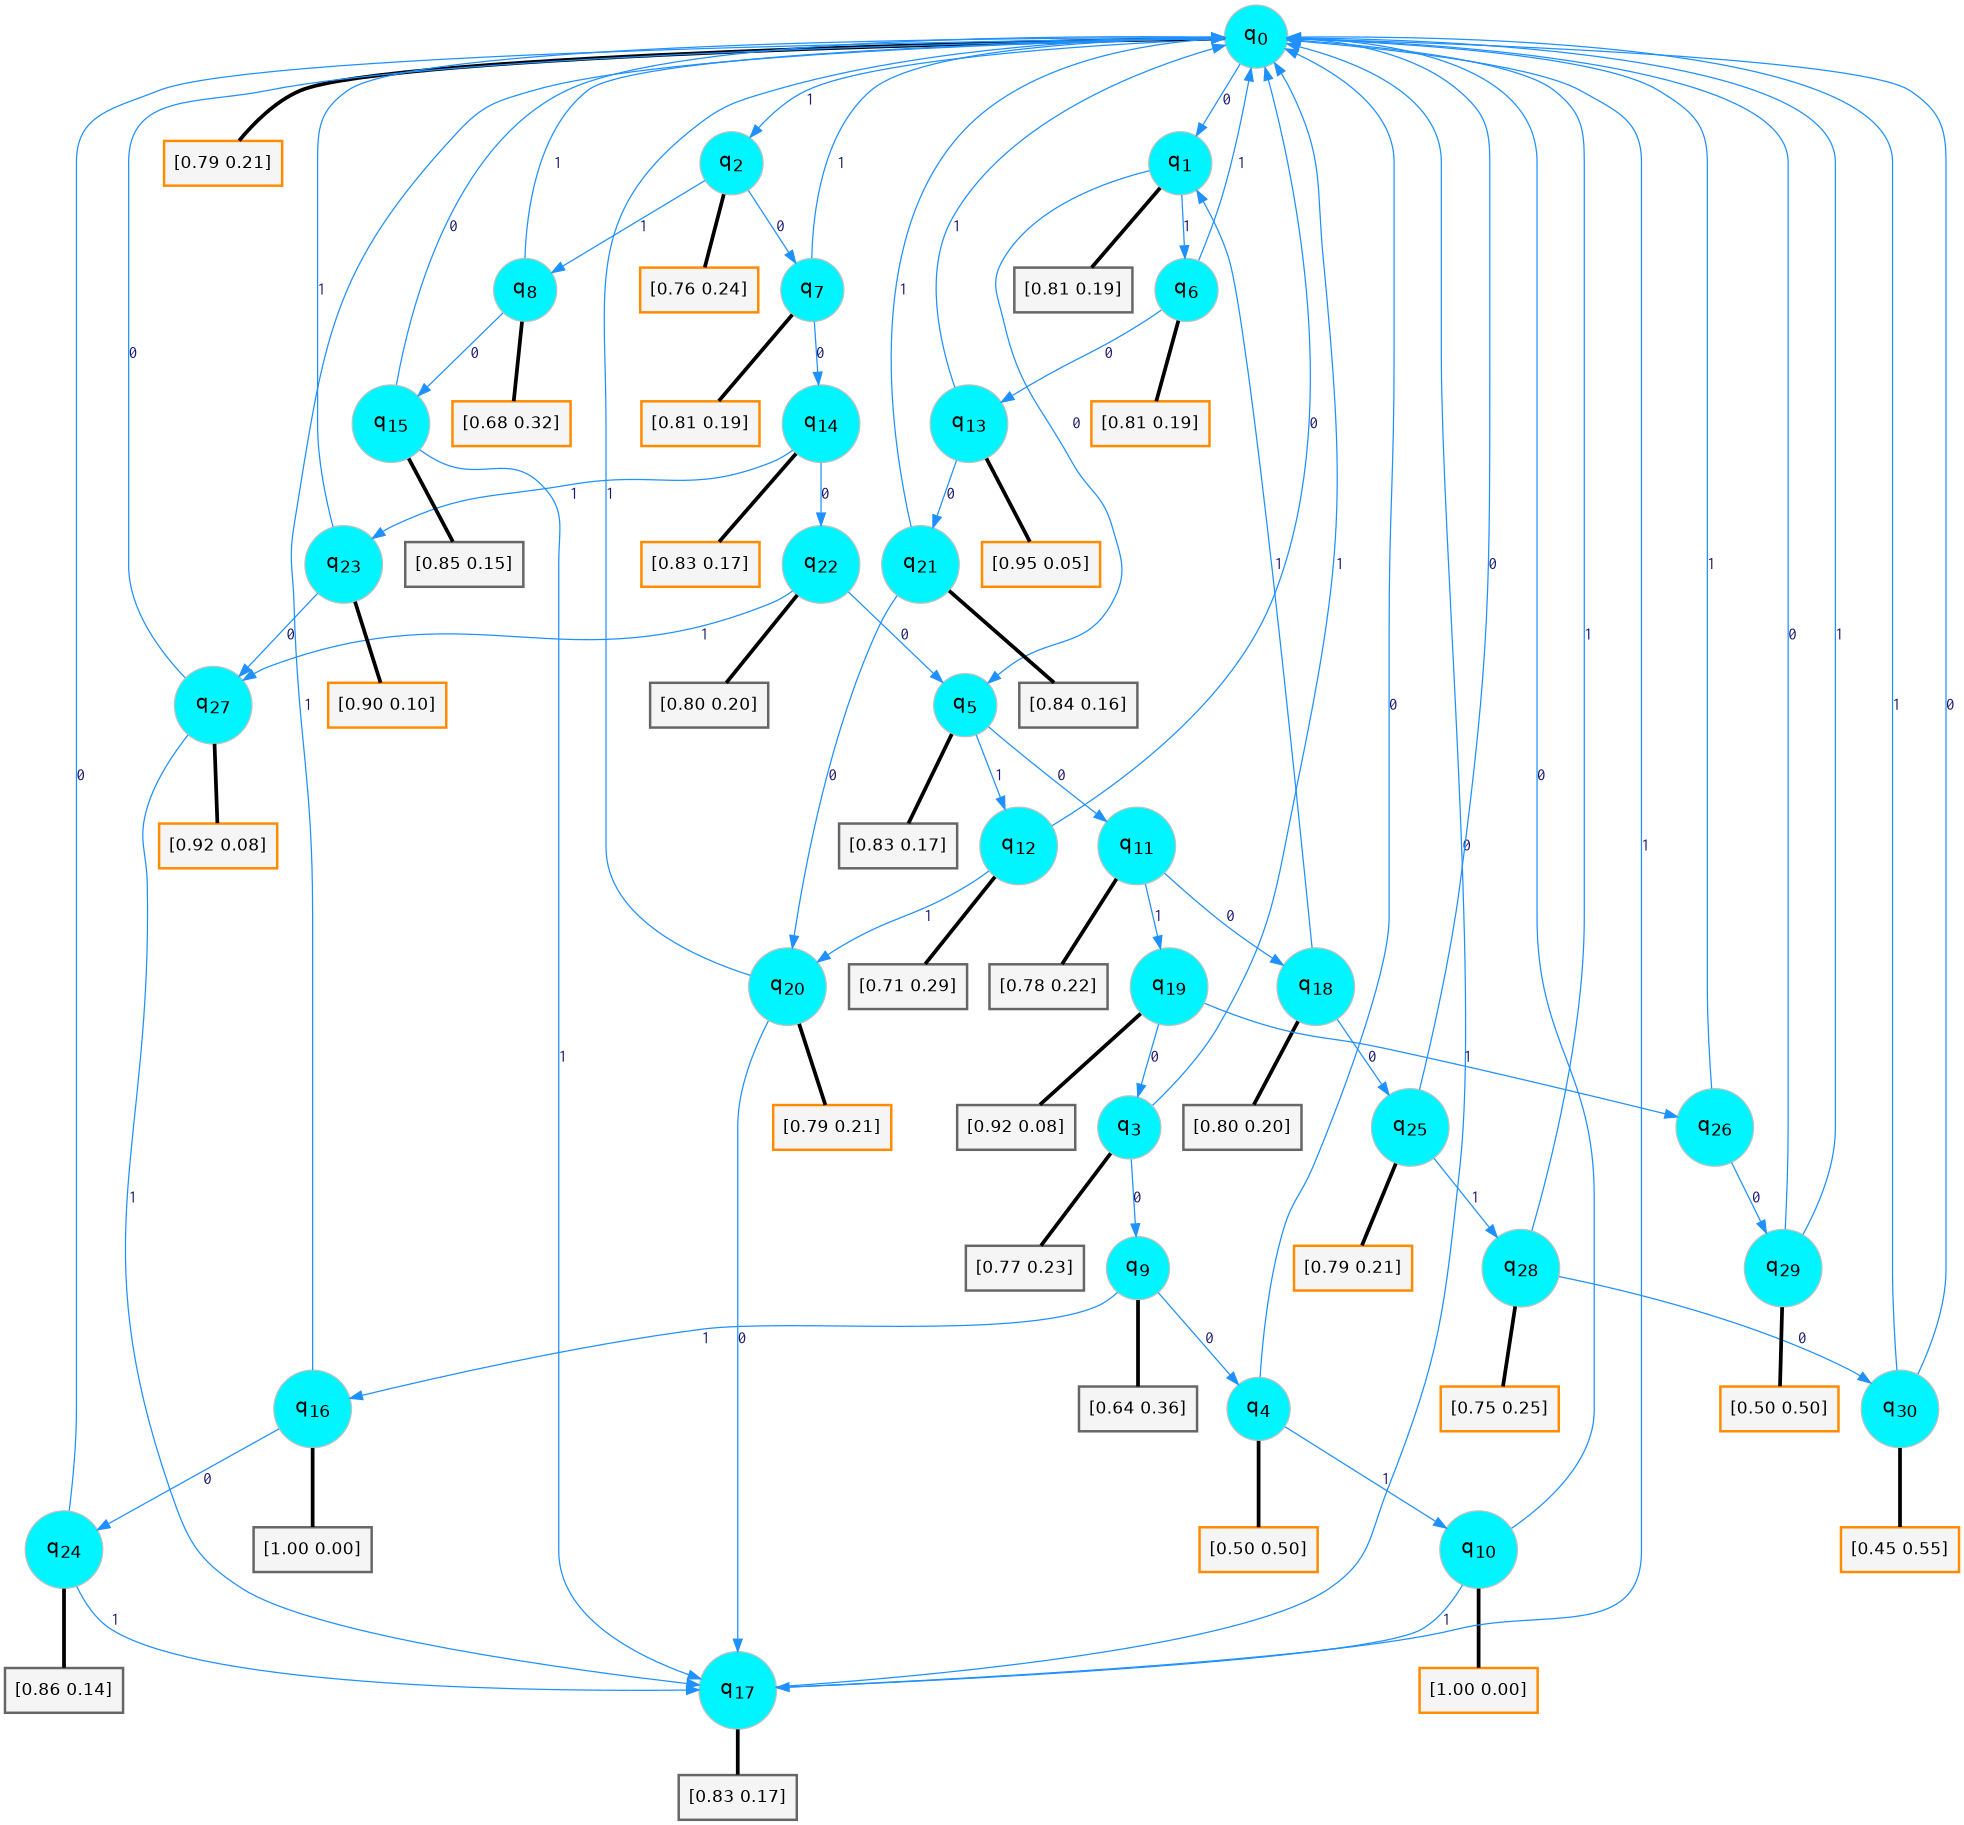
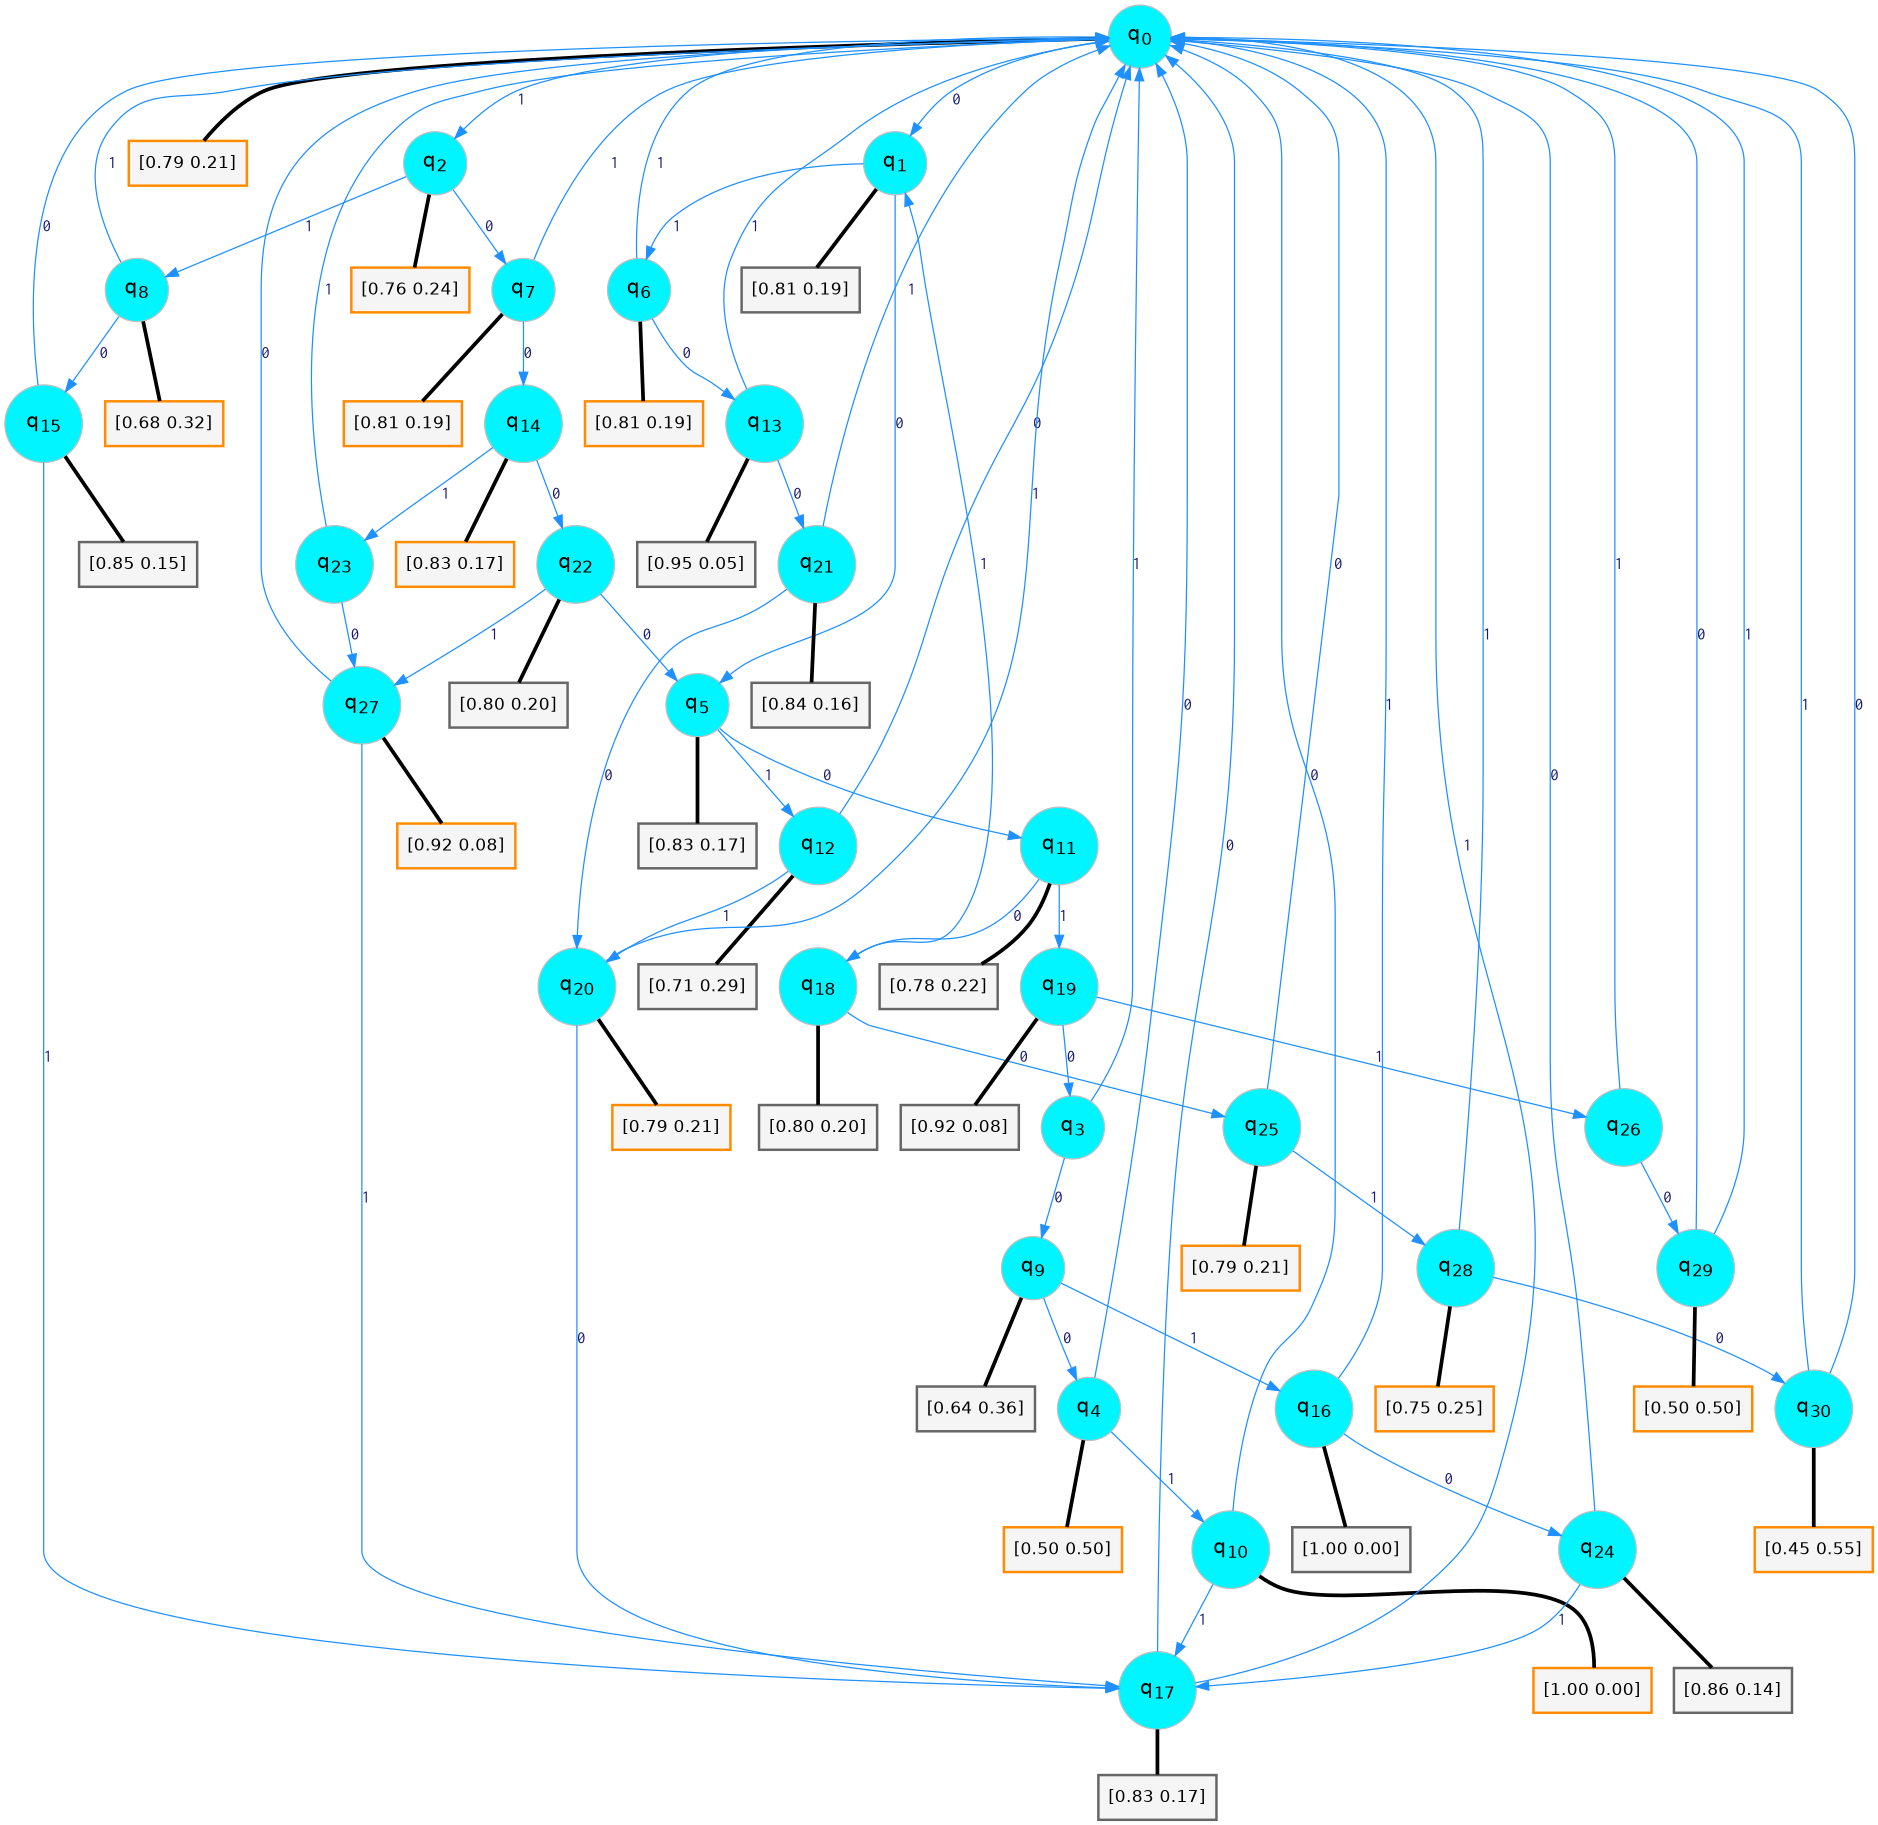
node "[0.95 0.05]": color darkorange -> gray40
node "[0.90 0.10]": removed
node "[0.77 0.23]": removed
